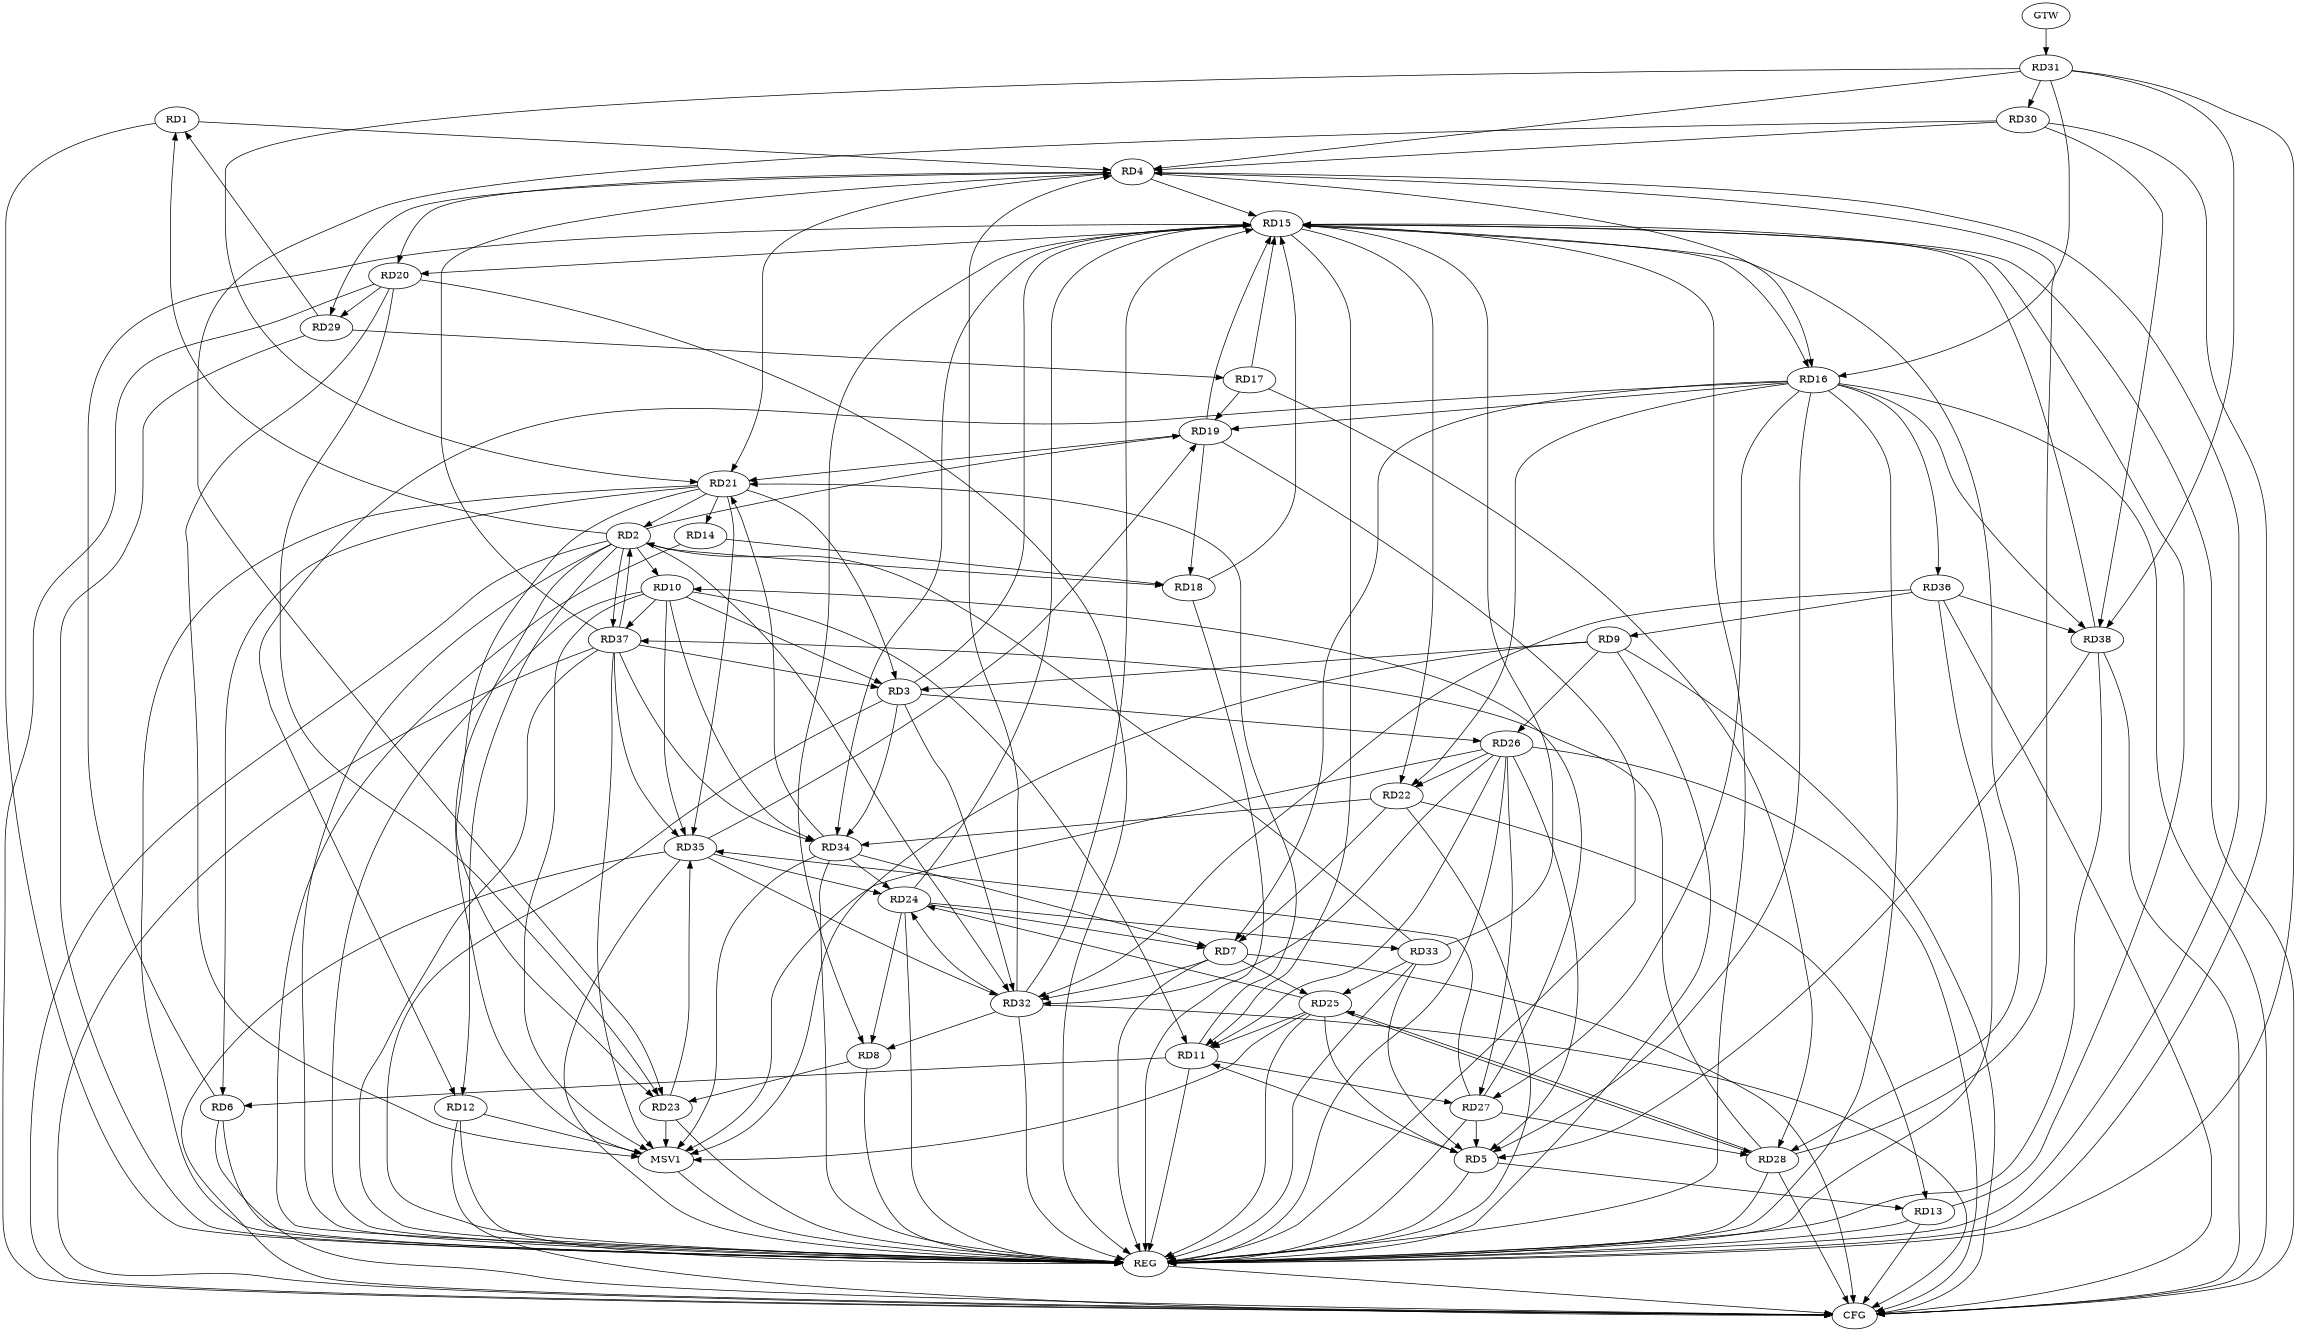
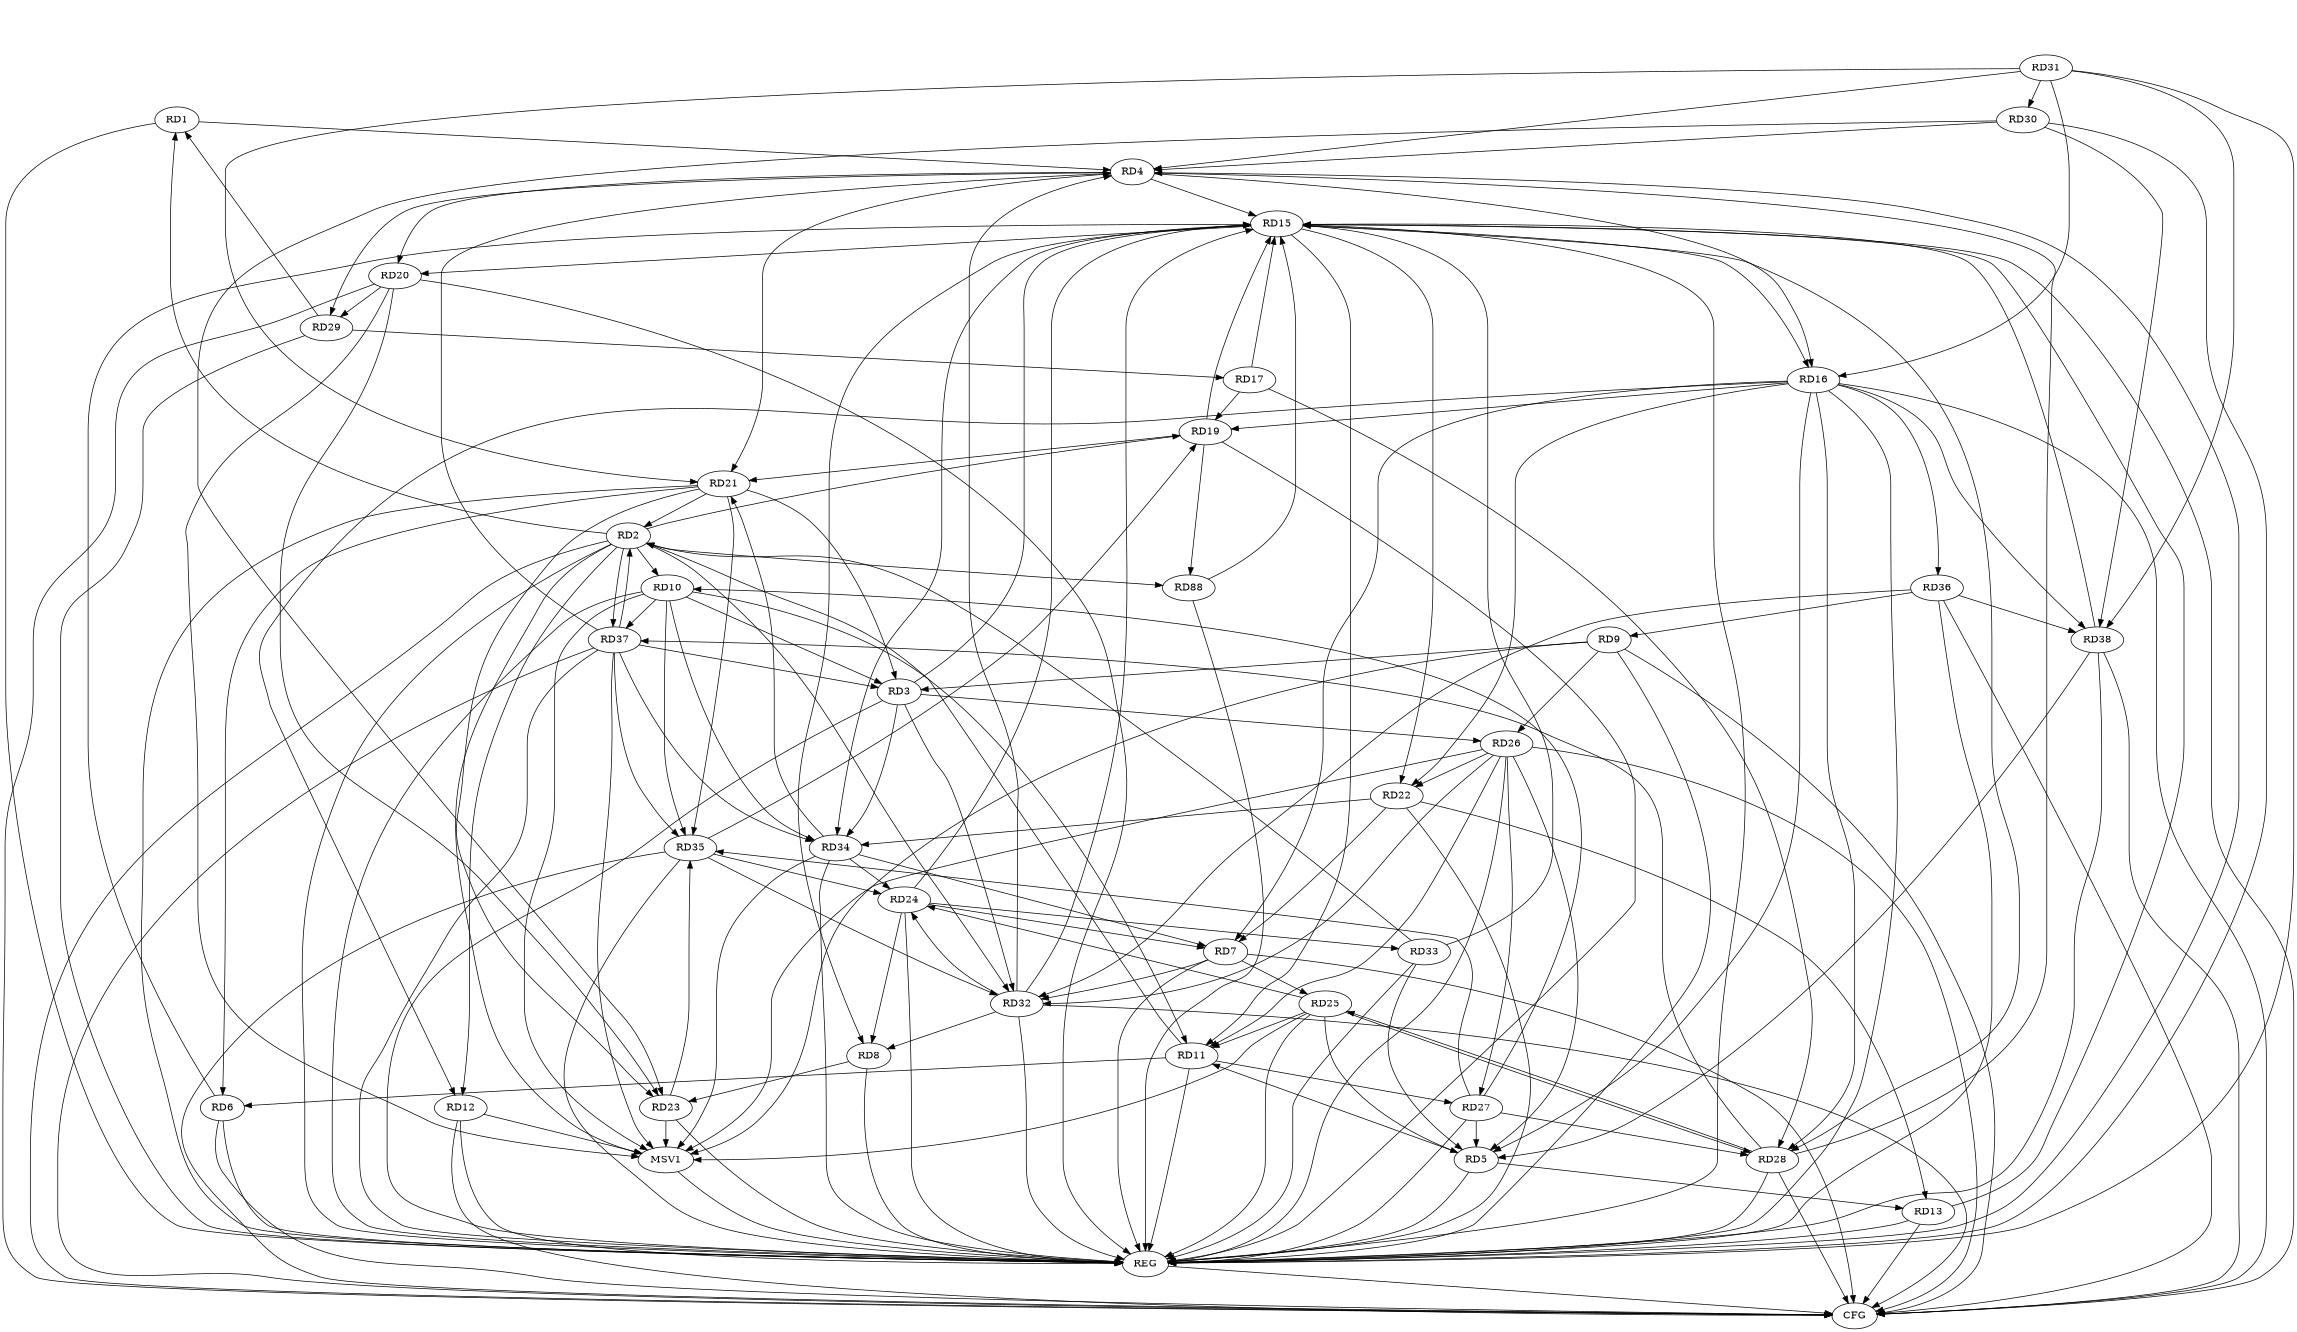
node "GTW": removed
node "RD14": removed
edge "RD11" -> "RD21": now "RD11" -> "RD2"
node "RD18": label "RD18" -> "RD88"
edge "RD16" -> "RD27": now "RD16" -> "RD28"
edge "RD33" -> "RD25": removed
